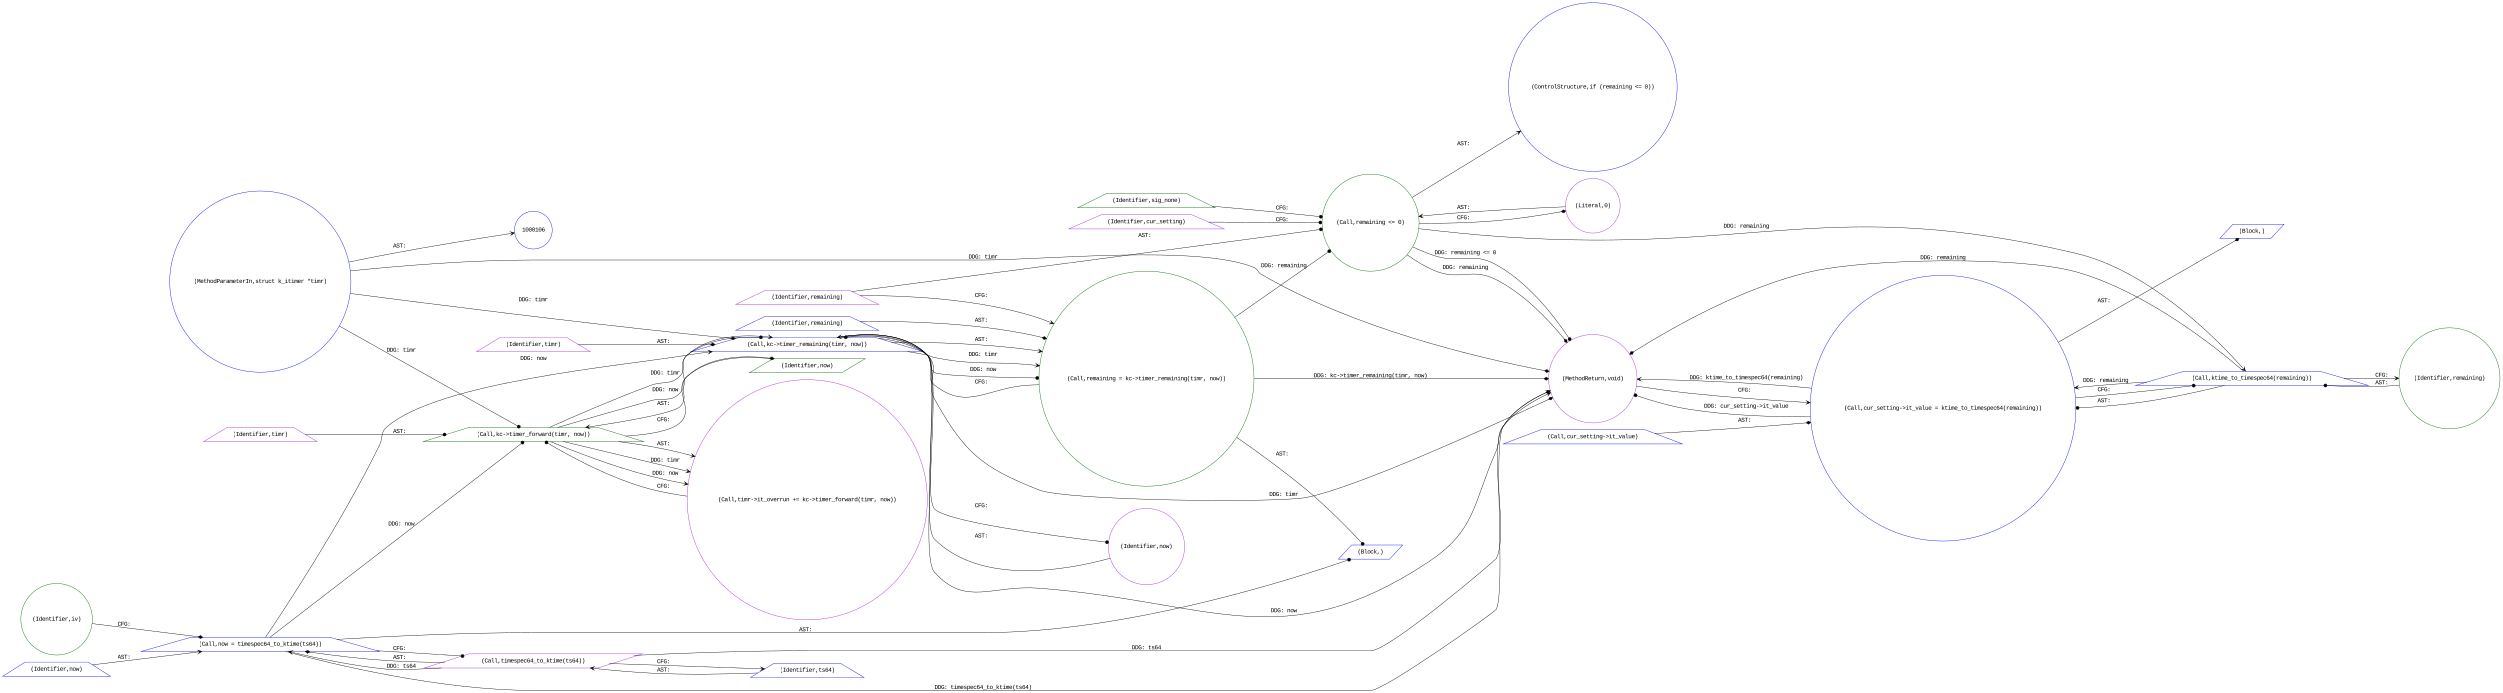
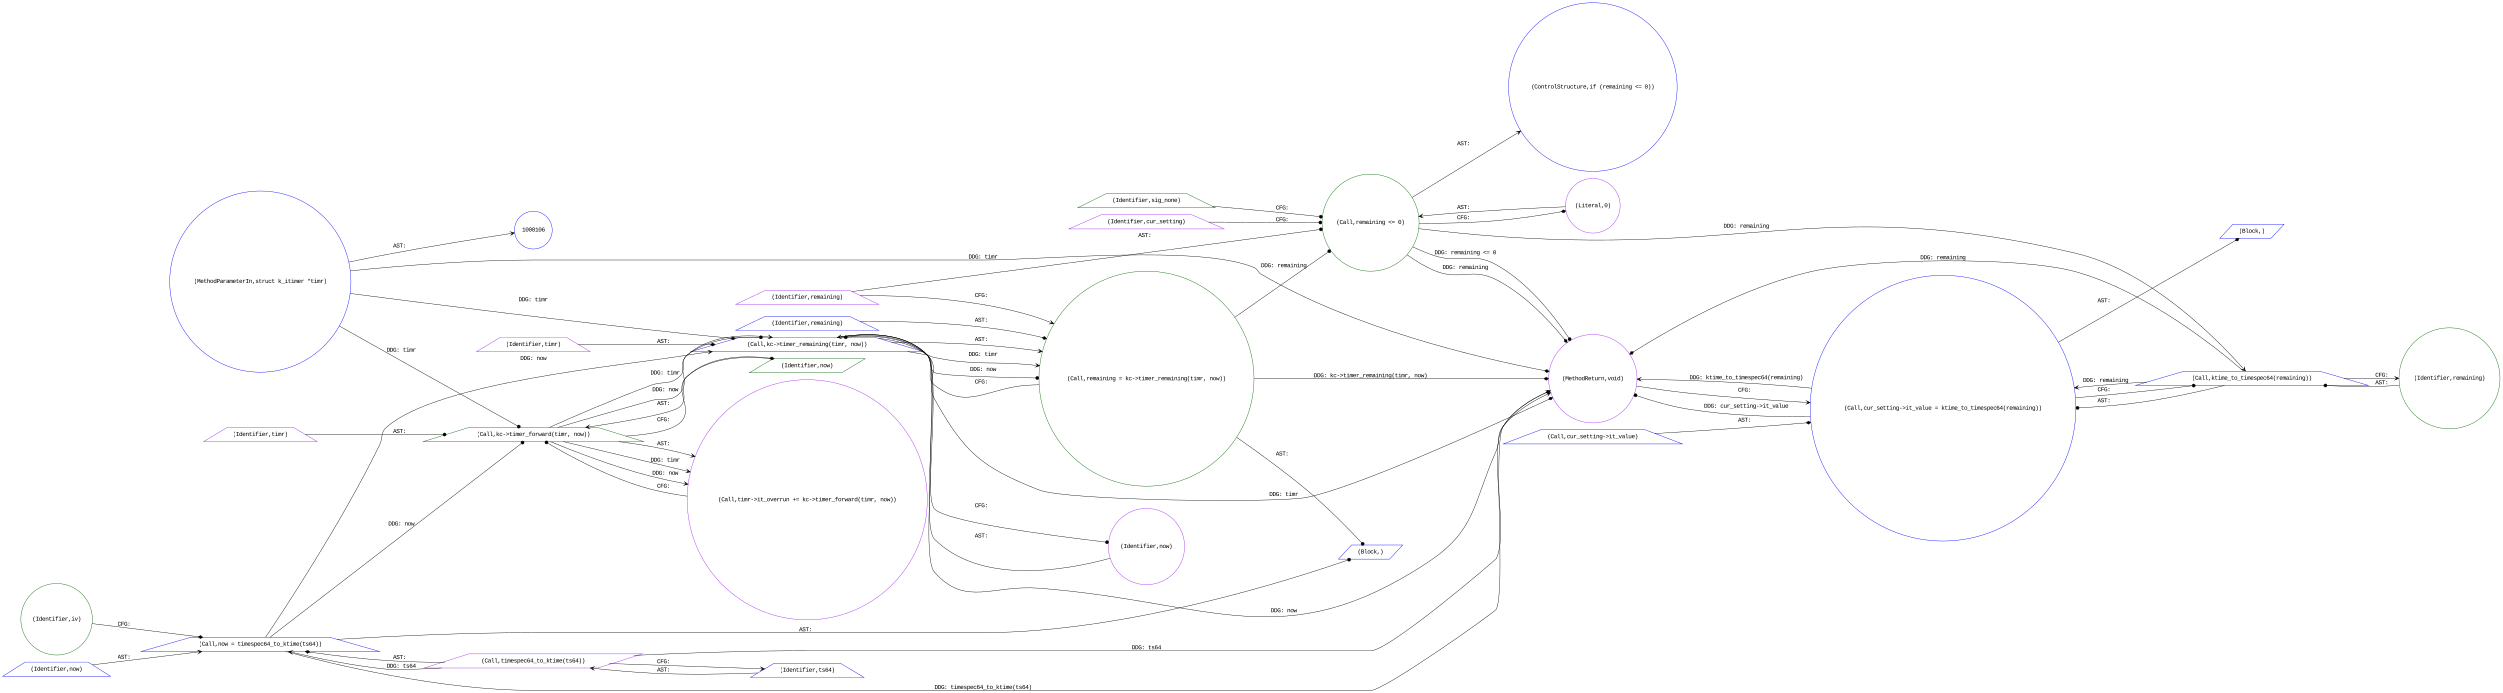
edge "(Call,now = timespec64_to_ktime(ts64))" -> "(Call,timespec64_to_ktime(ts64))": removed, label "CFG:"
